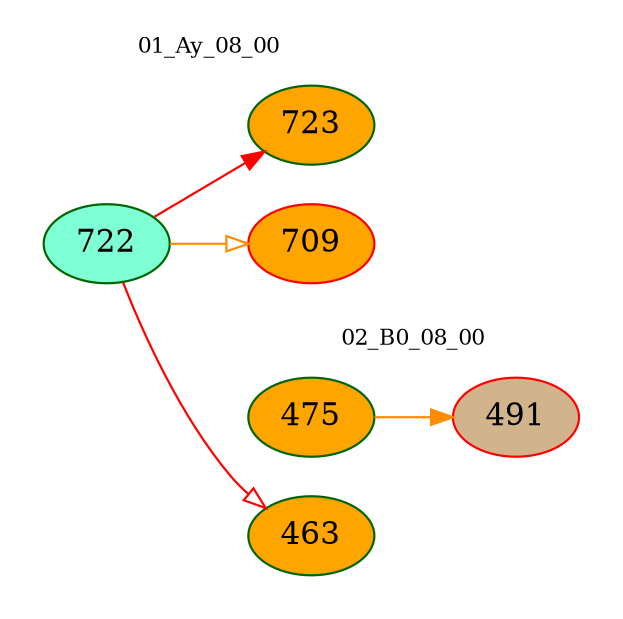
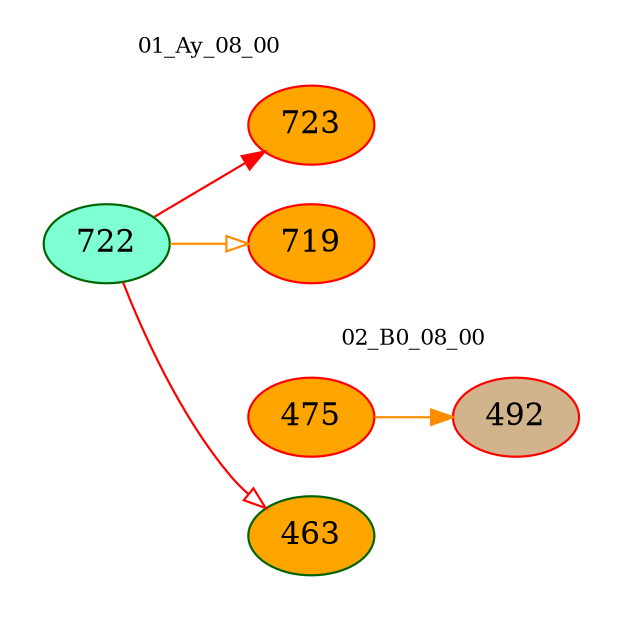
node "723": color darkgreen -> red
node "709": label "709" -> "719"
node "475": color darkgreen -> red
node "491": label "491" -> "492"
